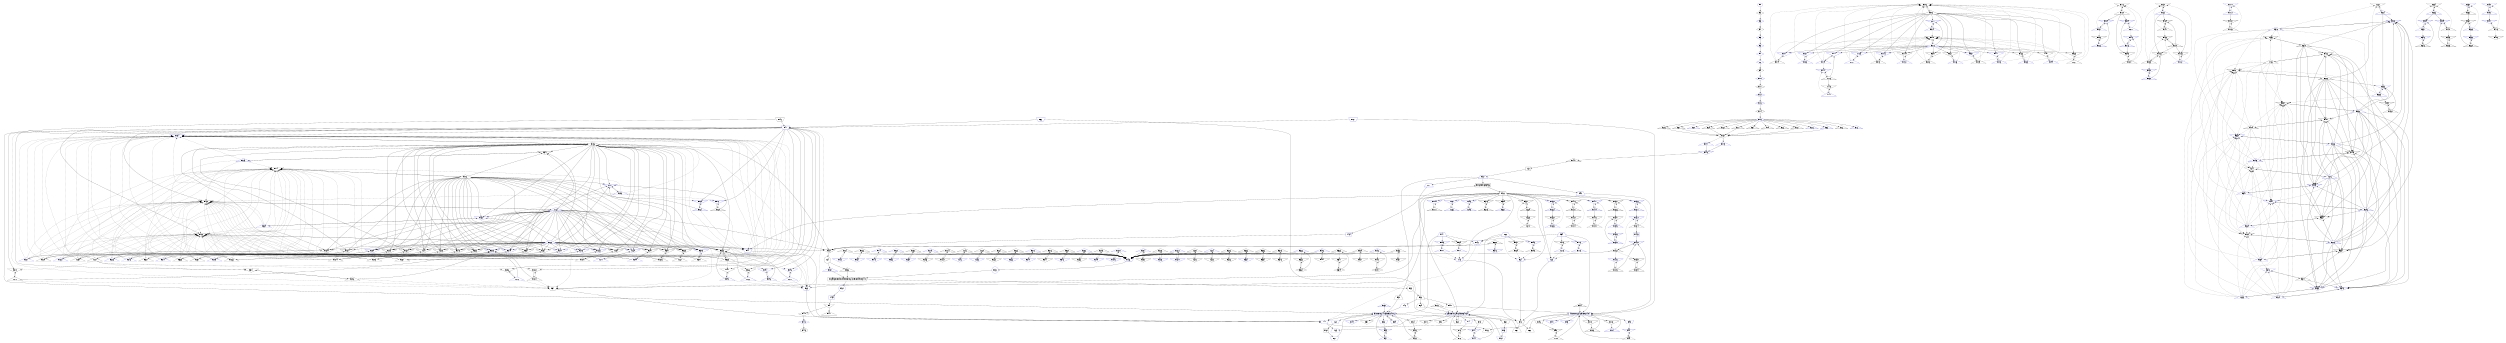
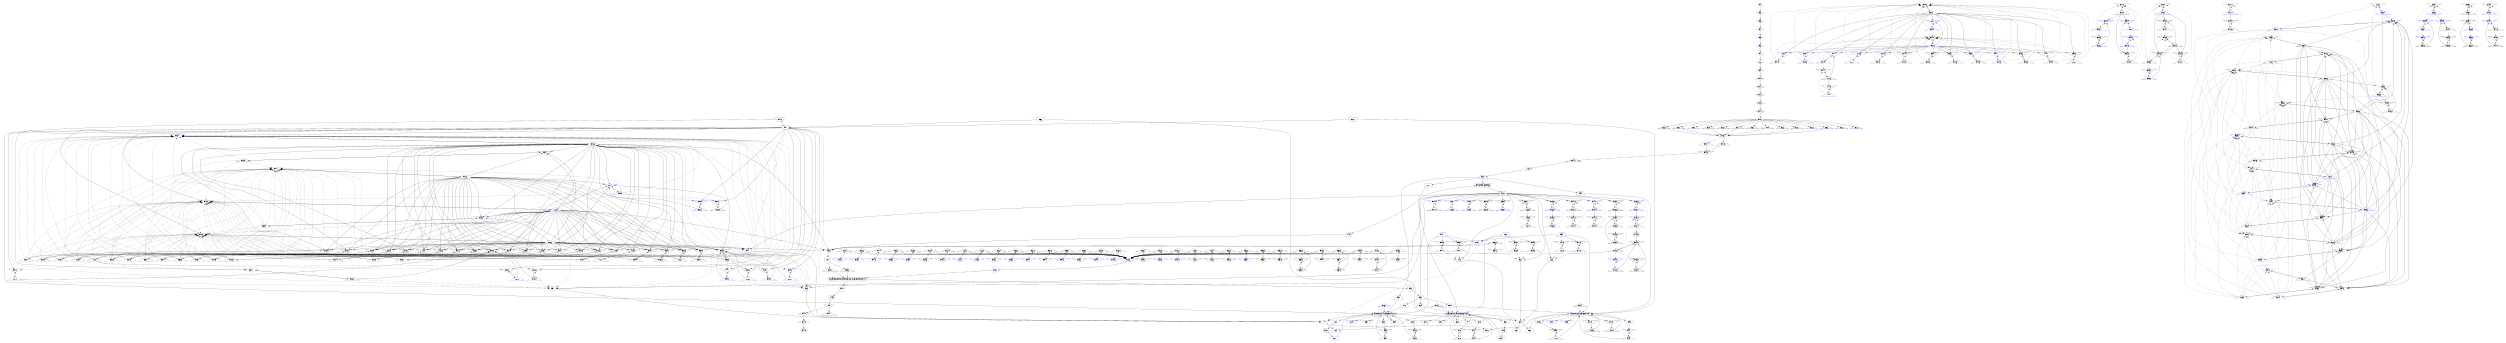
node "e_410": added
